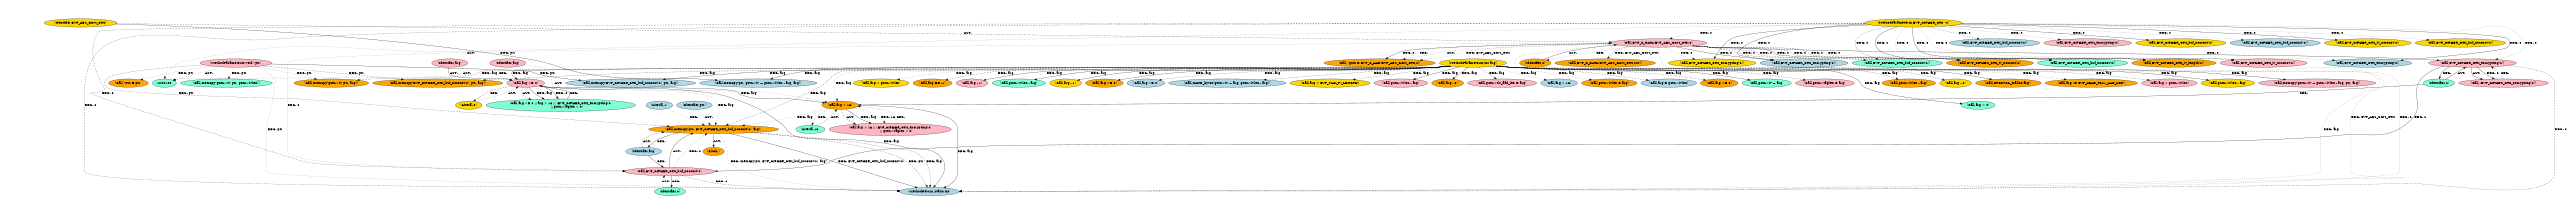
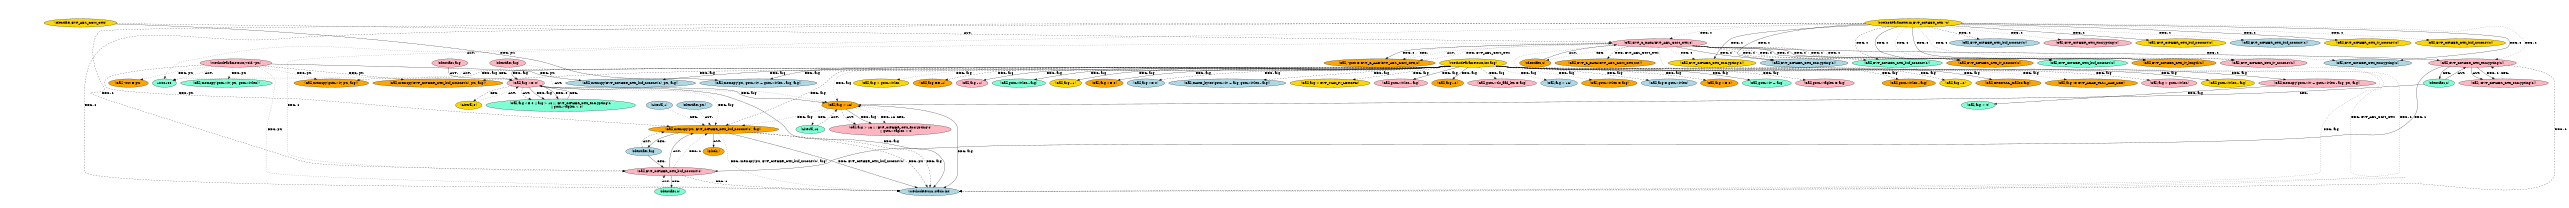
edge "(Call,EVP_C_DATA(EVP_AES_GCM_CTX,c))" -> "(Call,EVP_CIPHER_CTX_iv_length(c))": style dashed -> solid
edge "(MethodParameterIn,int arg)" -> "(Call,arg < 4)": now "(Call,memcpy(gctx->iv + gctx->ivlen - arg, ptr, arg))" -> "(Call,arg < 4)"
